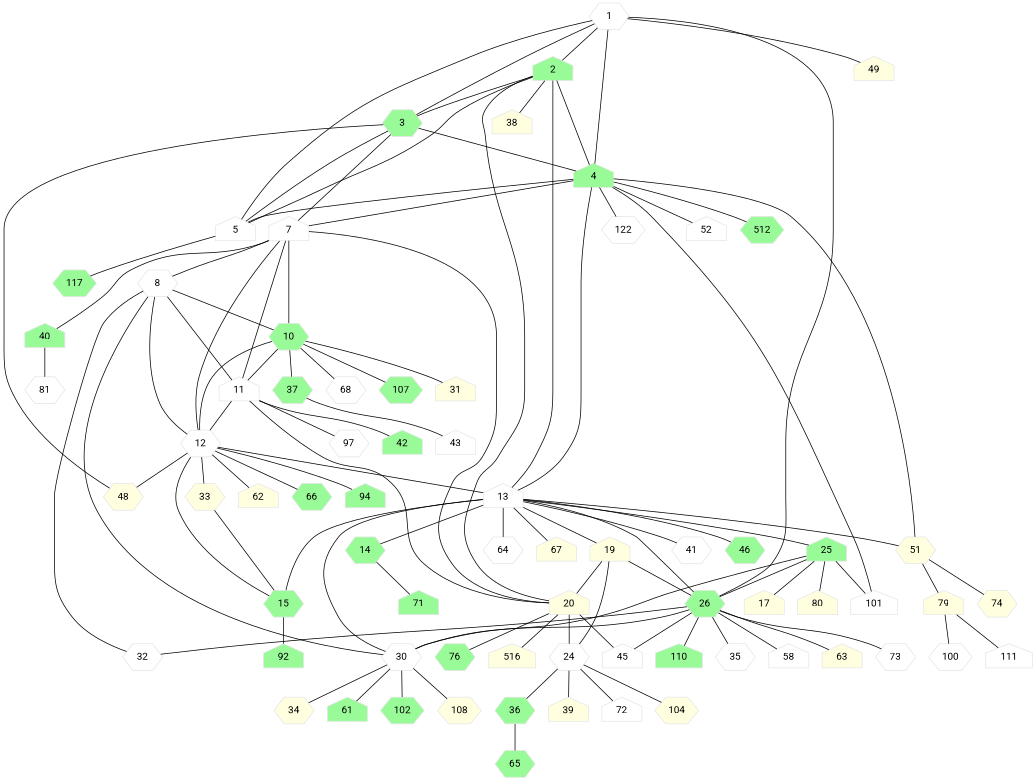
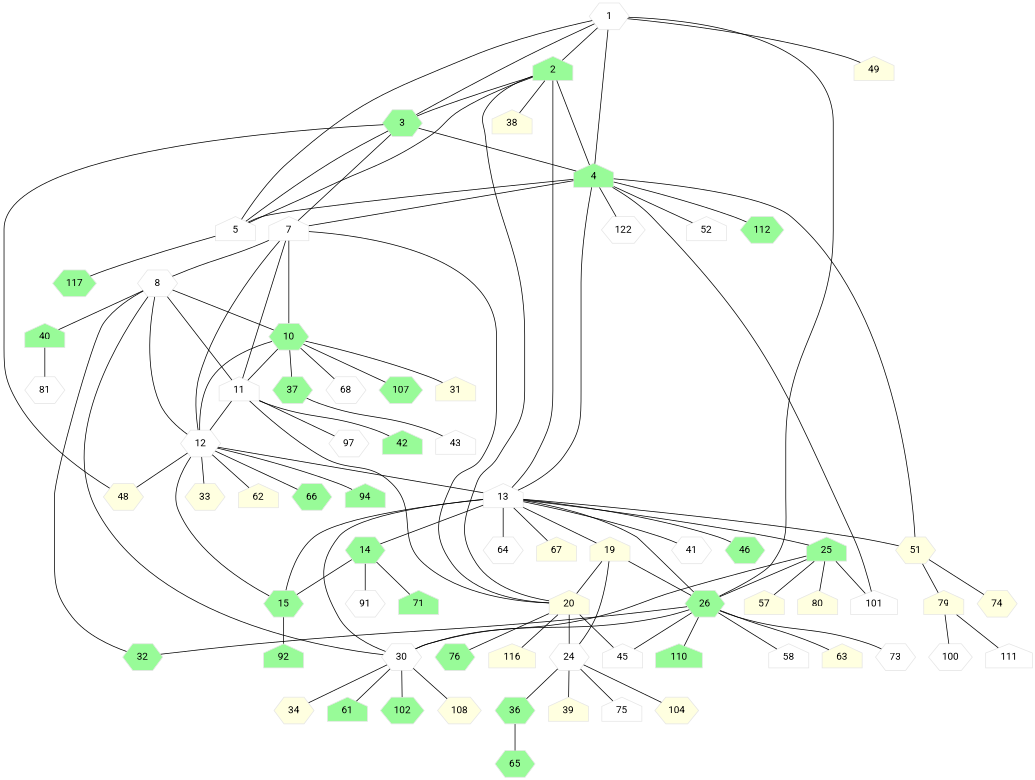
node "512": label "512" -> "112"
edge "7" -- "40": now "8" -- "40"
edge "33" -- "15": now "14" -- "15"
node "91": added
node "17": label "17" -> "57"
node "32": fillcolor white -> palegreen
node "516": label "516" -> "116"
node "35": removed
node "72": label "72" -> "75"
